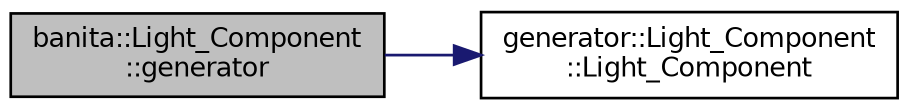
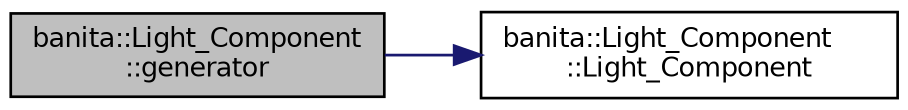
node "generator::Light_Component ::Light_Component": label "generator::Light_Component ::Light_Component" -> "banita::Light_Component ::Light_Component"
